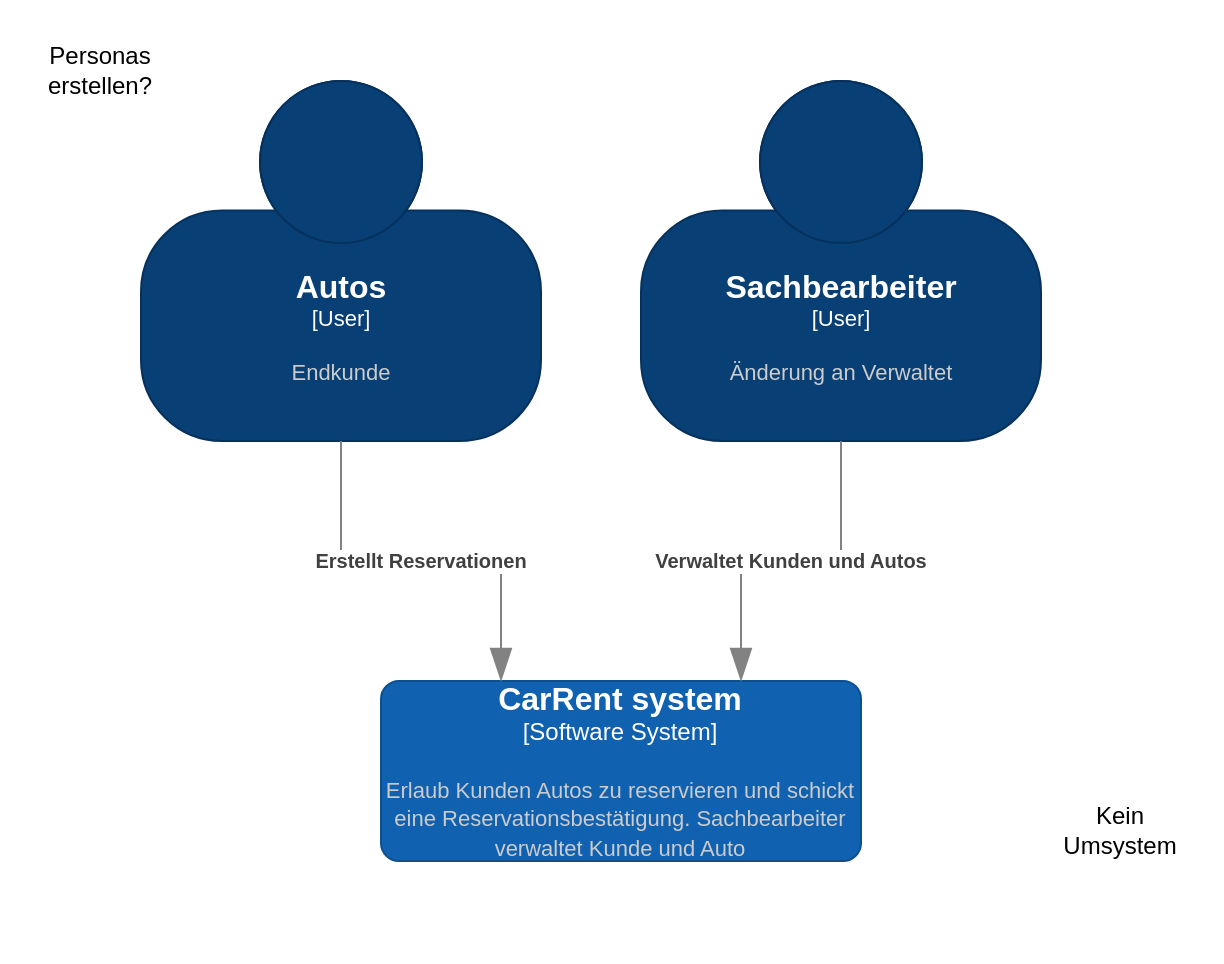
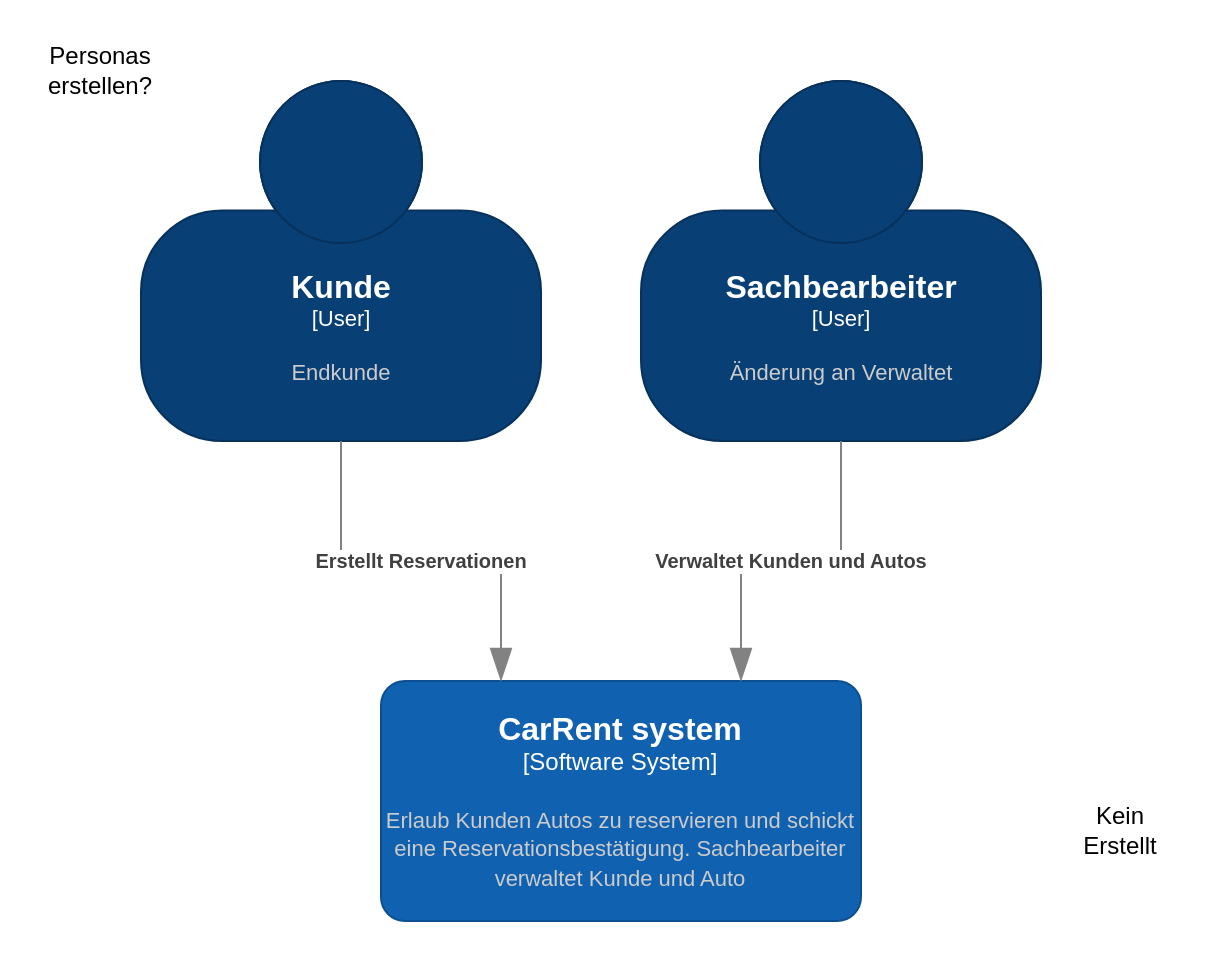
node "Autos [User] Endkunde": label "Autos [User] Endkunde" -> "Kunde [User] Endkunde"
node "CarRent system [Software System] Erlaub Kunden Autos zu reservieren und schickt eine Reservationsbestätigung. Sachbearbeiter verwaltet Kunde und Auto": size 480x180 -> 480x240
node "Kein Umsystem": label "Kein Umsystem" -> "Kein Erstellt"
